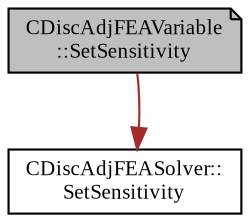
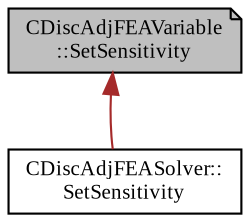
edge "CDiscAdjFEAVariable ::SetSensitivity" -> "CDiscAdjFEASolver:: SetSensitivity": reversed
